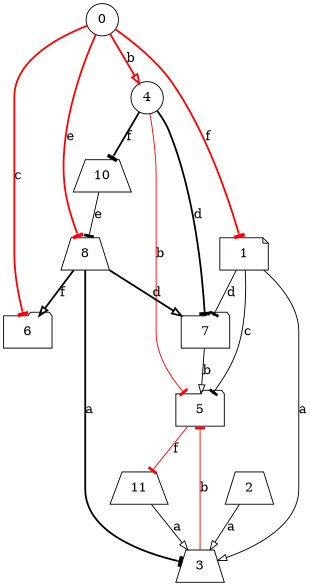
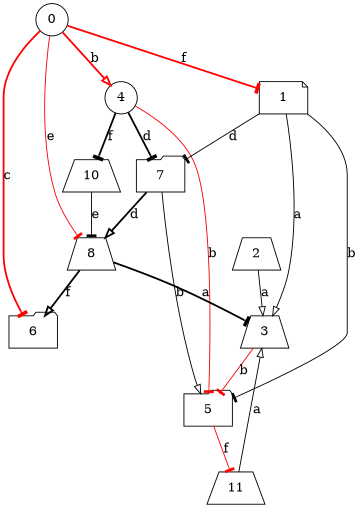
edge "0" -> "8": style bold -> solid
edge "8" -> "7": reversed
edge "1" -> "5": label "c" -> "b"
